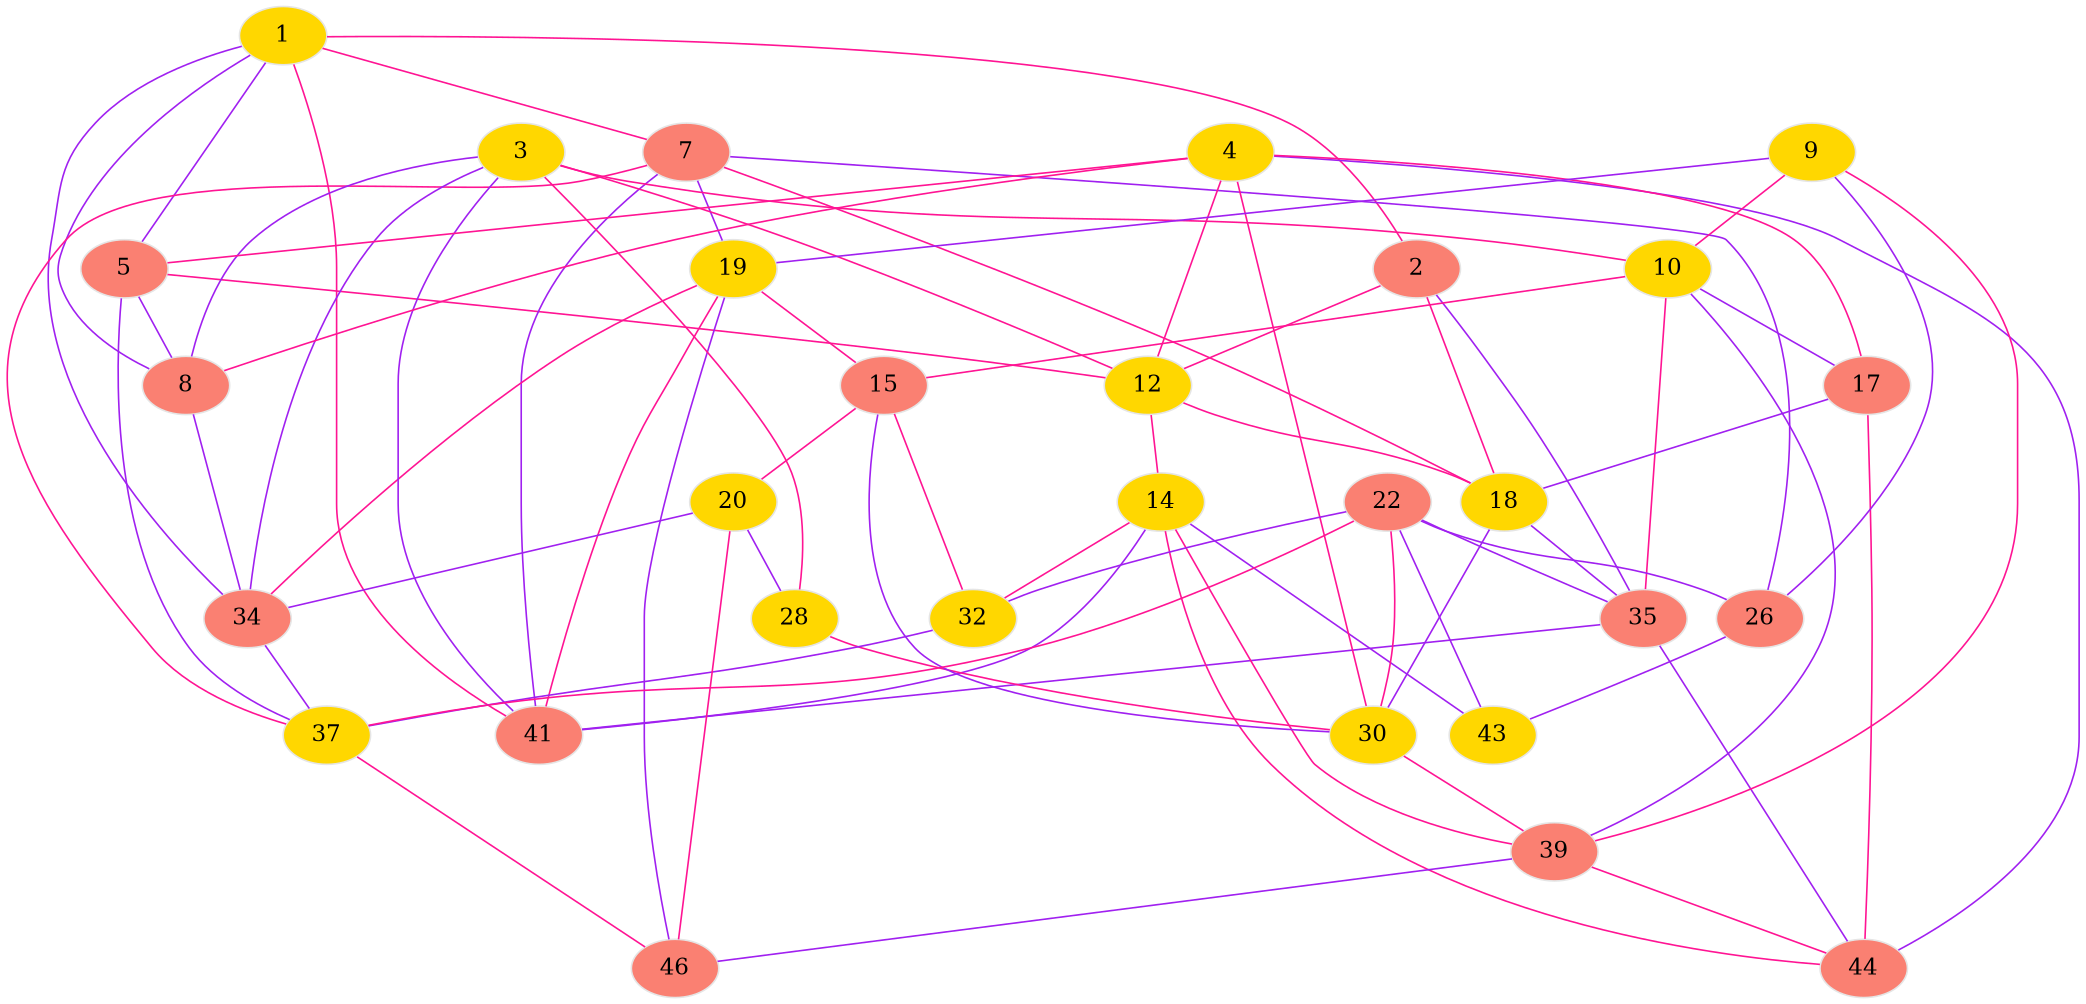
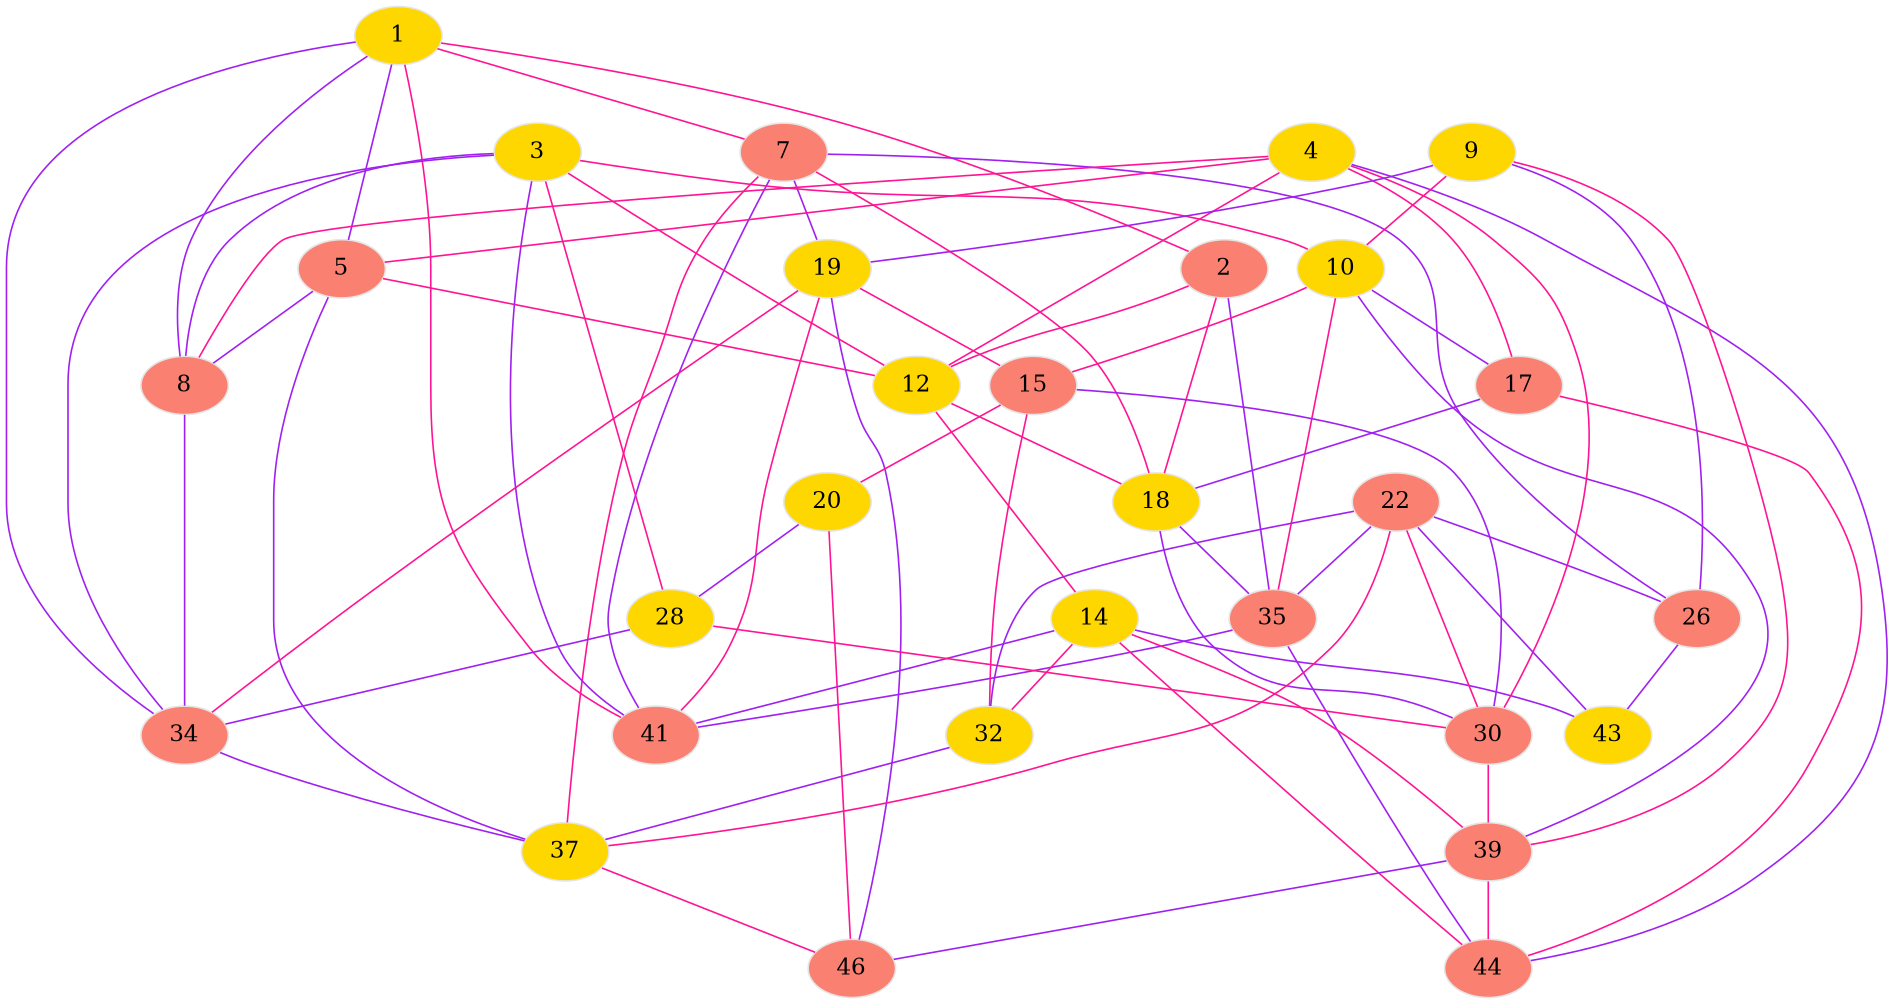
edge "20" -- "34": now "28" -- "34"
node "30": fillcolor gold -> salmon
